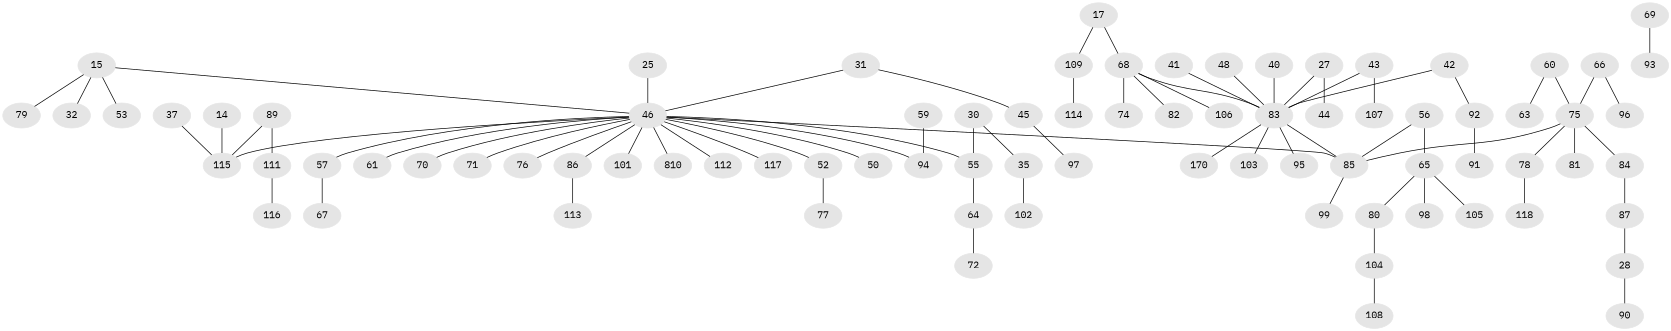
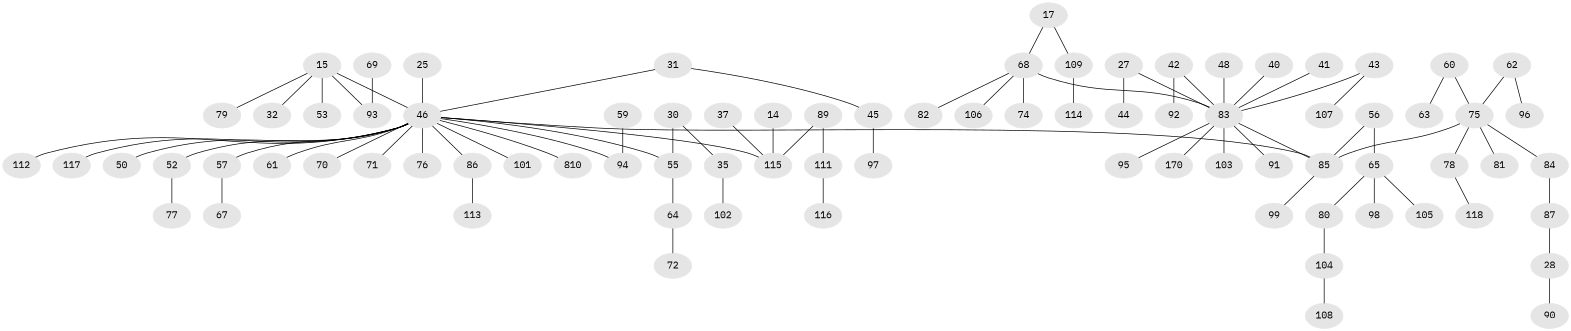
node "66": label "66" -> "62"
edge "15" -- "93": added
edge "92" -- "91": now "83" -- "91"
